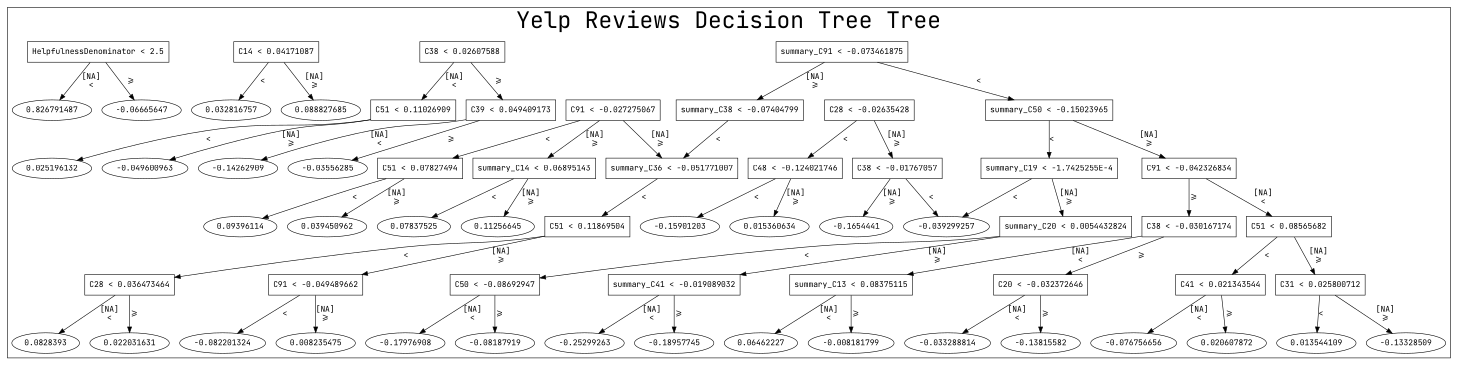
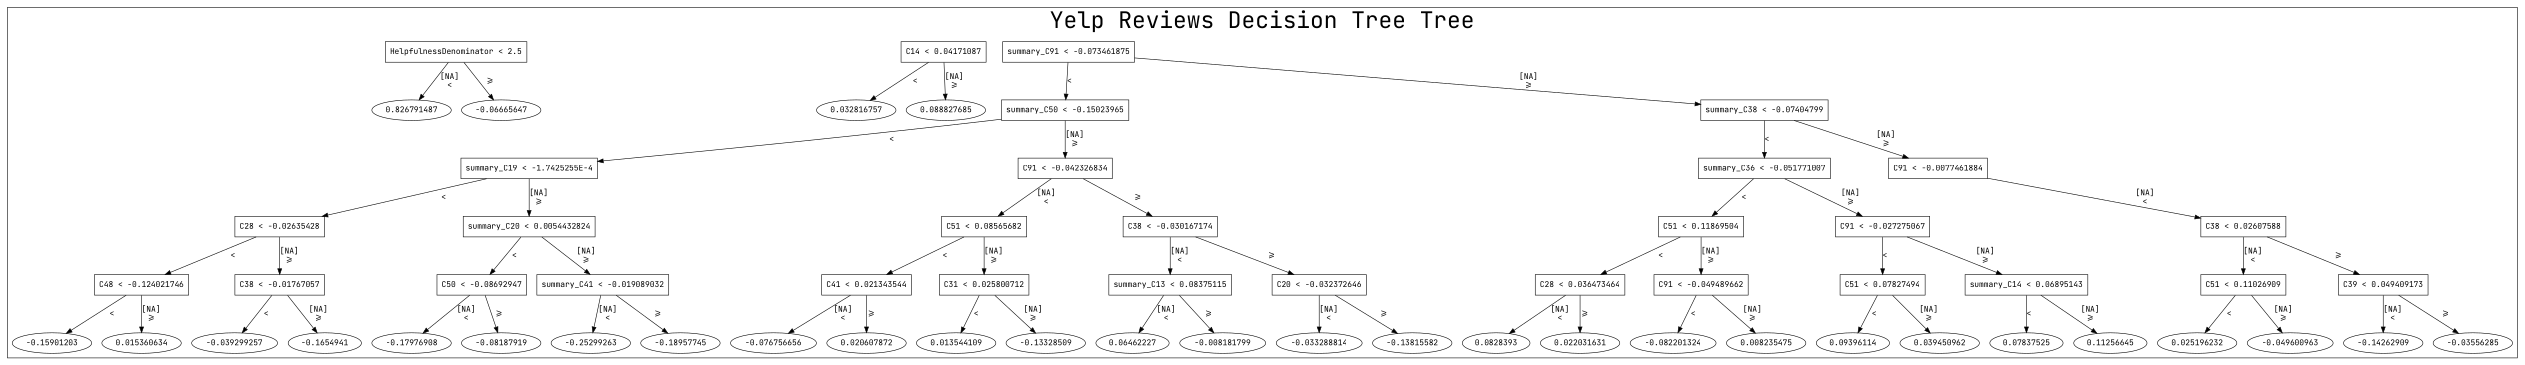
edge "C91 < -0.027275067" -> "summary_C36 < -0.051771007": reversed
node "0.025196132": label "0.025196132" -> "0.025196232"
node "C91 < -0.0077461884": added
edge "summary_C19 < -1.7425255E-4" -> "-0.039299257": now "summary_C19 < -1.7425255E-4" -> "C28 < -0.02635428"
node "-0.1654441": label "-0.1654441" -> "-0.1654941"
